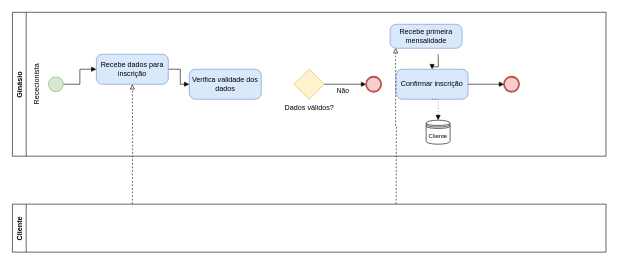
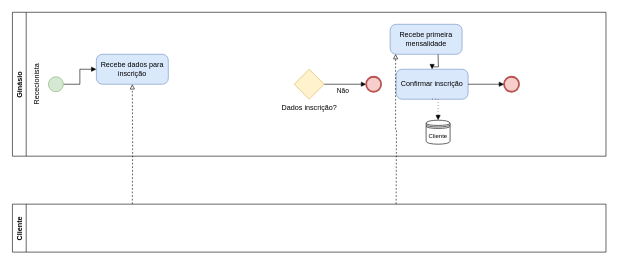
node "Recebe primeira mensalidade": size 72x24 -> 72x30
edge "Recebe dados para inscrição" -> "Verifica validade dos dados": removed
node "Verifica validade dos dados": removed
node "Dados válidos?": label "Dados válidos?" -> "Dados inscrição?"
